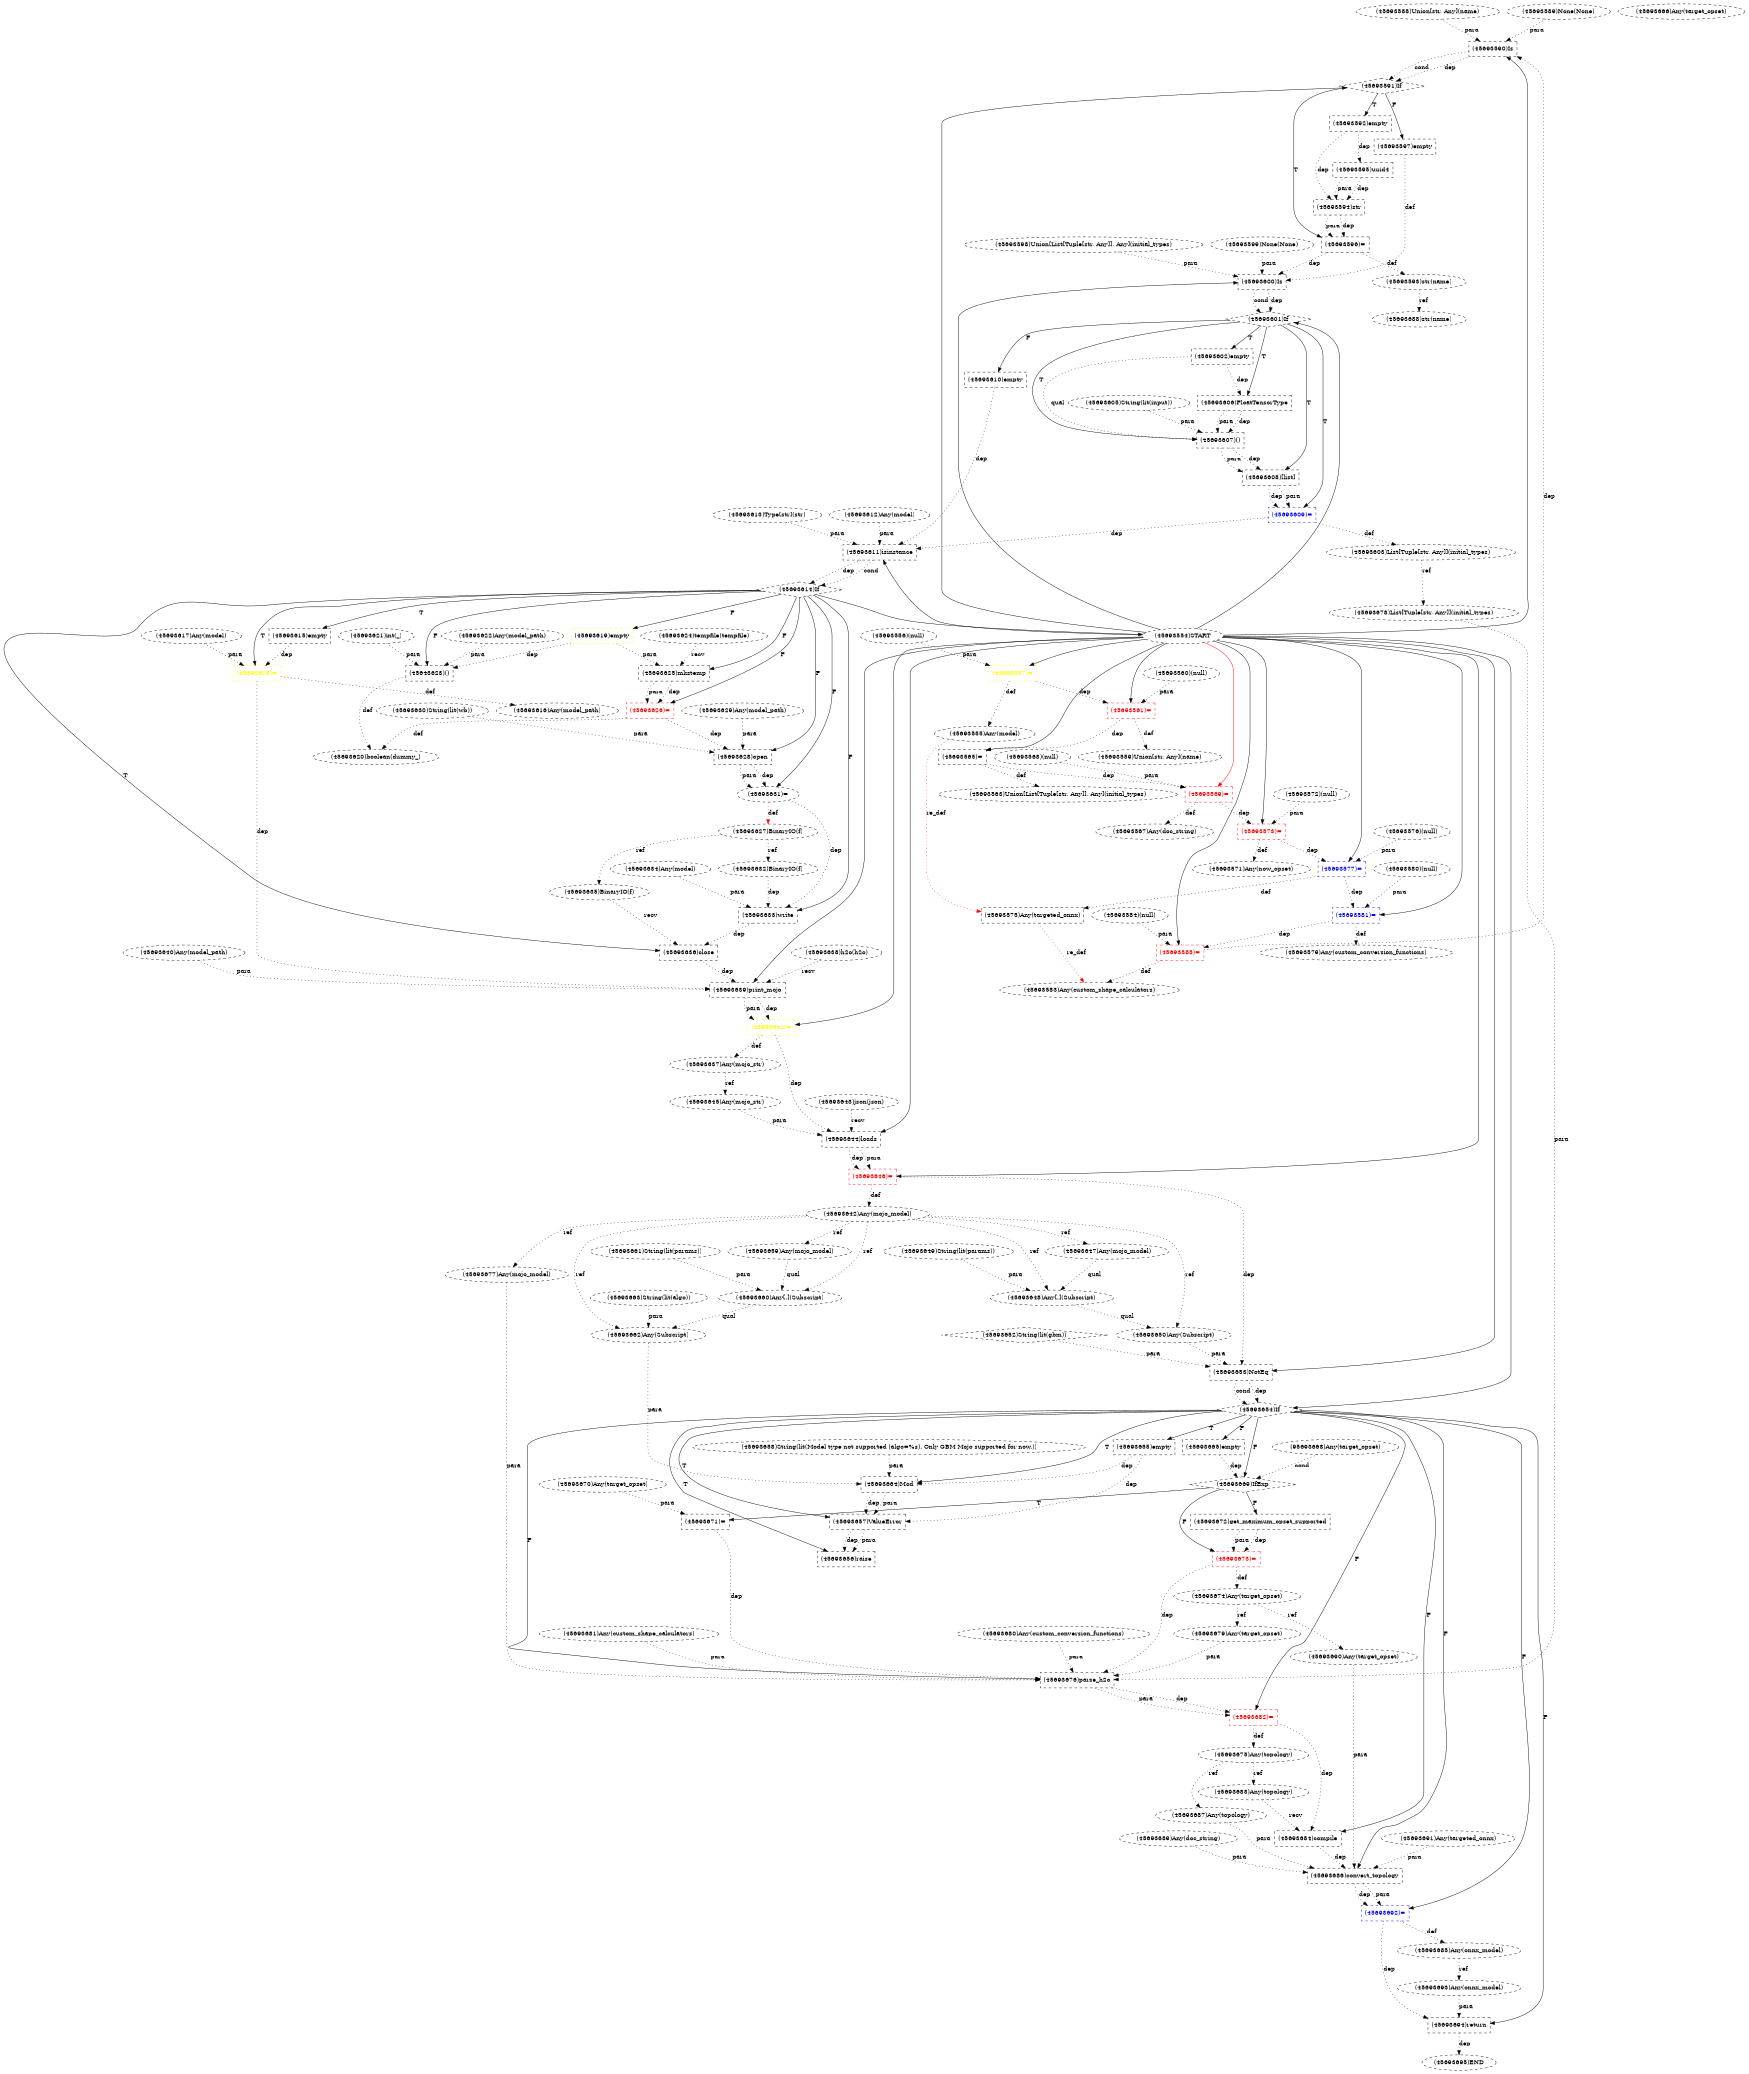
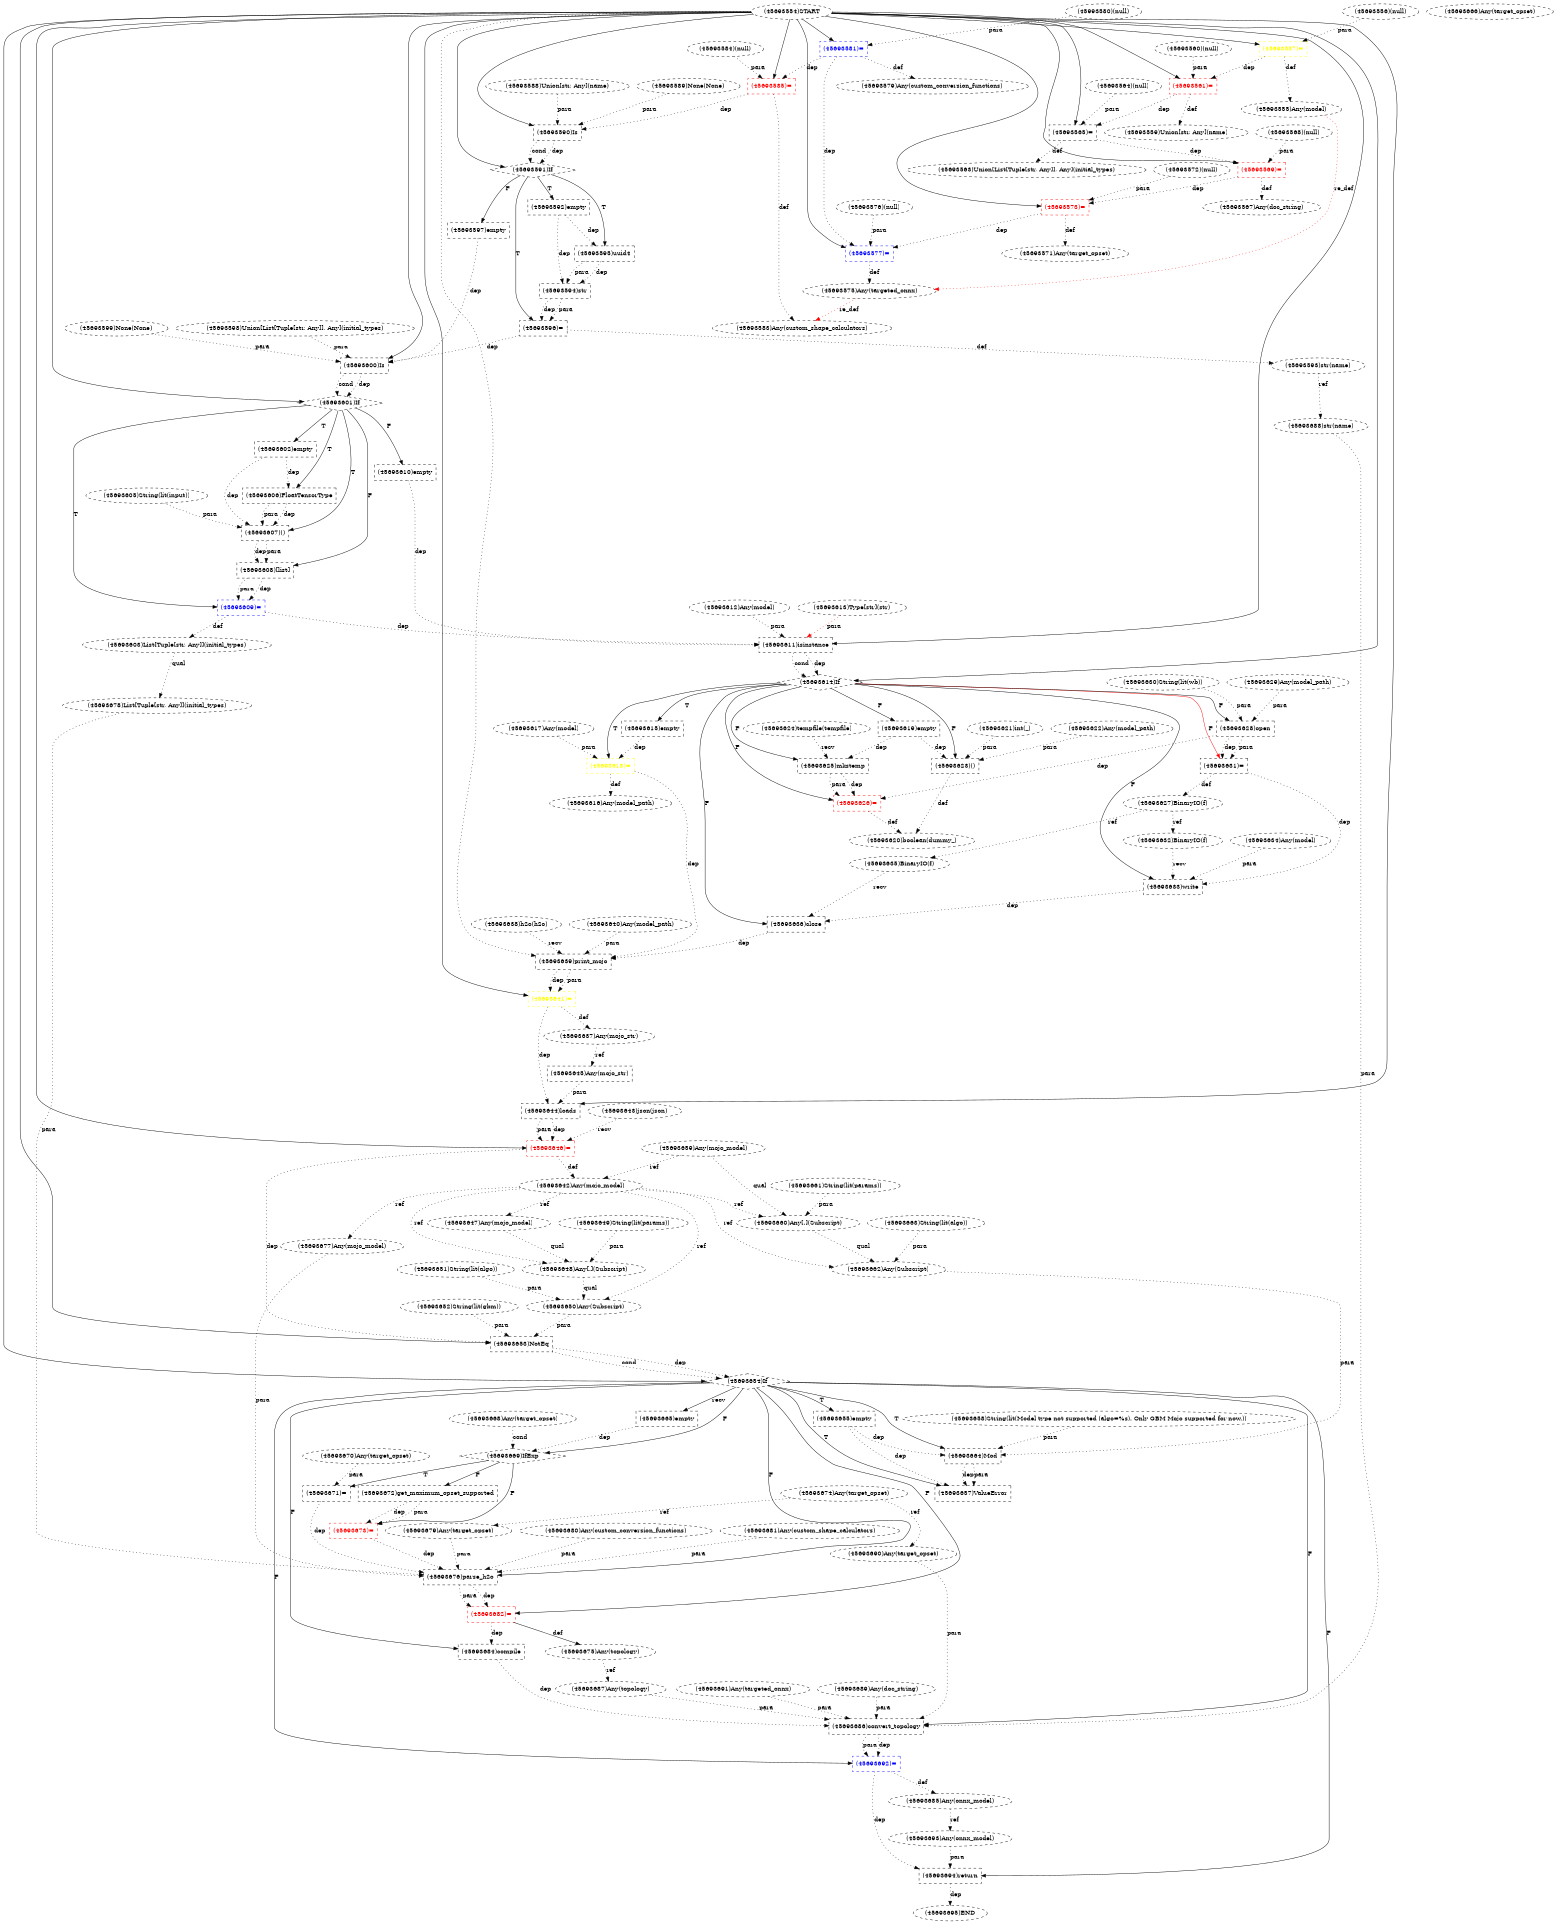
node "(45693564)(null)": added
edge "(45693591)If" -> "(45693595)uuid4": added, label "T"
edge "(45693597)empty" -> "(45693600)Is": label "def" -> "dep"
edge "(45693602)empty" -> "(45693607)()": label "qual" -> "dep"
edge "(45693601)If" -> "(45693608)[list]": label "T" -> "F"
edge "(45693613)Type[str](str)" -> "(45693611)isinstance": color black -> red
edge "(45693603)List[Tuple[str, Any]](initial_types)" -> "(45693678)List[Tuple[str, Any]](initial_types)": label "ref" -> "qual"
edge "(45693614)If" -> "(45693554)START": reversed
node "(45693619)empty": color yellow -> black
edge "(45693619)empty" -> "(45693625)mkstemp": label "para" -> "dep"
node "(45643623)()": label "(45643623)()" -> "(45693623)()"
edge "(45693614)If" -> "(45693631)=": color black -> red
edge "(45693554)START" -> "(45693639)print_mojo": style solid -> dotted
edge "(45693554)START" -> "(45693569)=": color red -> black
edge "(45693626)=" -> "(45693628)open": reversed
edge "(45693614)If" -> "(45693636)close": label "T" -> "F"
node "(45693631)=": shape ellipse -> box
edge "(45693631)=" -> "(45693627)BinaryIO(f)": color red -> black
node "(45693571)Any(now_opset)": label "(45693571)Any(now_opset)" -> "(45693571)Any(target_opset)"
node "(45693580)(null)": label "(45693580)(null)" -> "(45993580)(null)"
edge "(45693577)=" -> "(45693581)=": reversed
edge "(45693632)BinaryIO(f)" -> "(45693633)write": label "dep" -> "recv"
node "(45693575)Any(targeted_onnx)": shape box -> ellipse
node "(45693645)Any(mojo_str)": shape ellipse -> box
edge "(45693643)json(json)" -> "(45693644)loads": now "(45693643)json(json)" -> "(45693646)="
edge "(45693642)Any(mojo_model)" -> "(45693659)Any(mojo_model)": reversed
edge "(45693688)str(name)" -> "(45693686)convert_topology": added, label "para"
node "(45693651)String(lit(algo))": added
node "(45693652)String(lit(gbm))": shape diamond -> ellipse
edge "(45693654)If" -> "(45693665)empty": label "F" -> "recv"
node "(95693668)Any(target_opset)": label "(95693668)Any(target_opset)" -> "(45693668)Any(target_opset)"
node "(45693656)raise": removed
edge "(45693673)=" -> "(45693674)Any(target_opset)": removed, label "def"
edge "(45693682)=" -> "(45693675)Any(topology)": style dotted -> solid
node "(45693683)Any(topology)": removed
